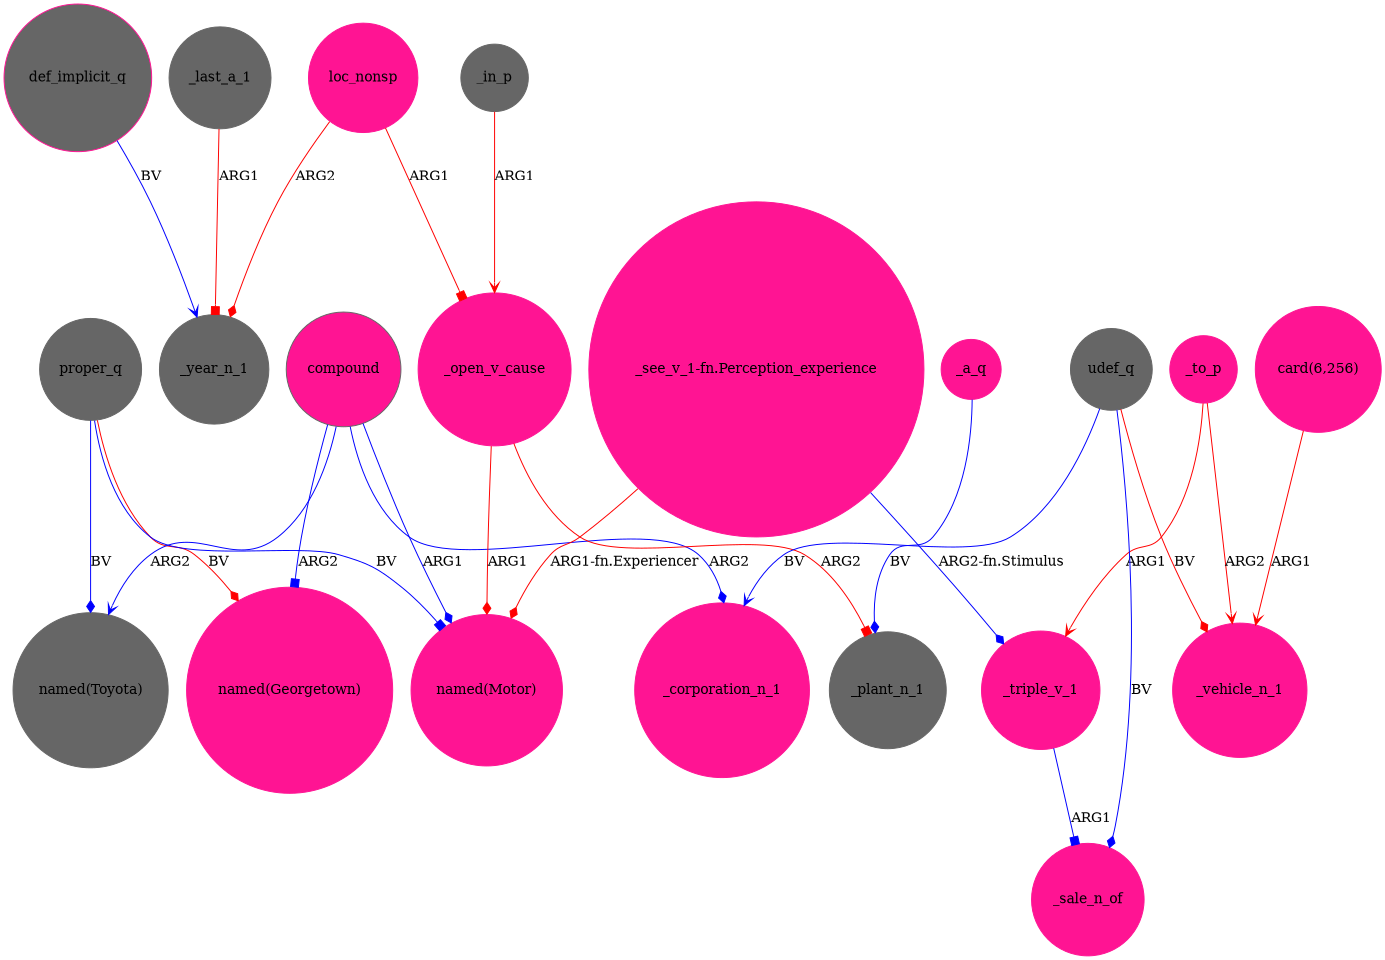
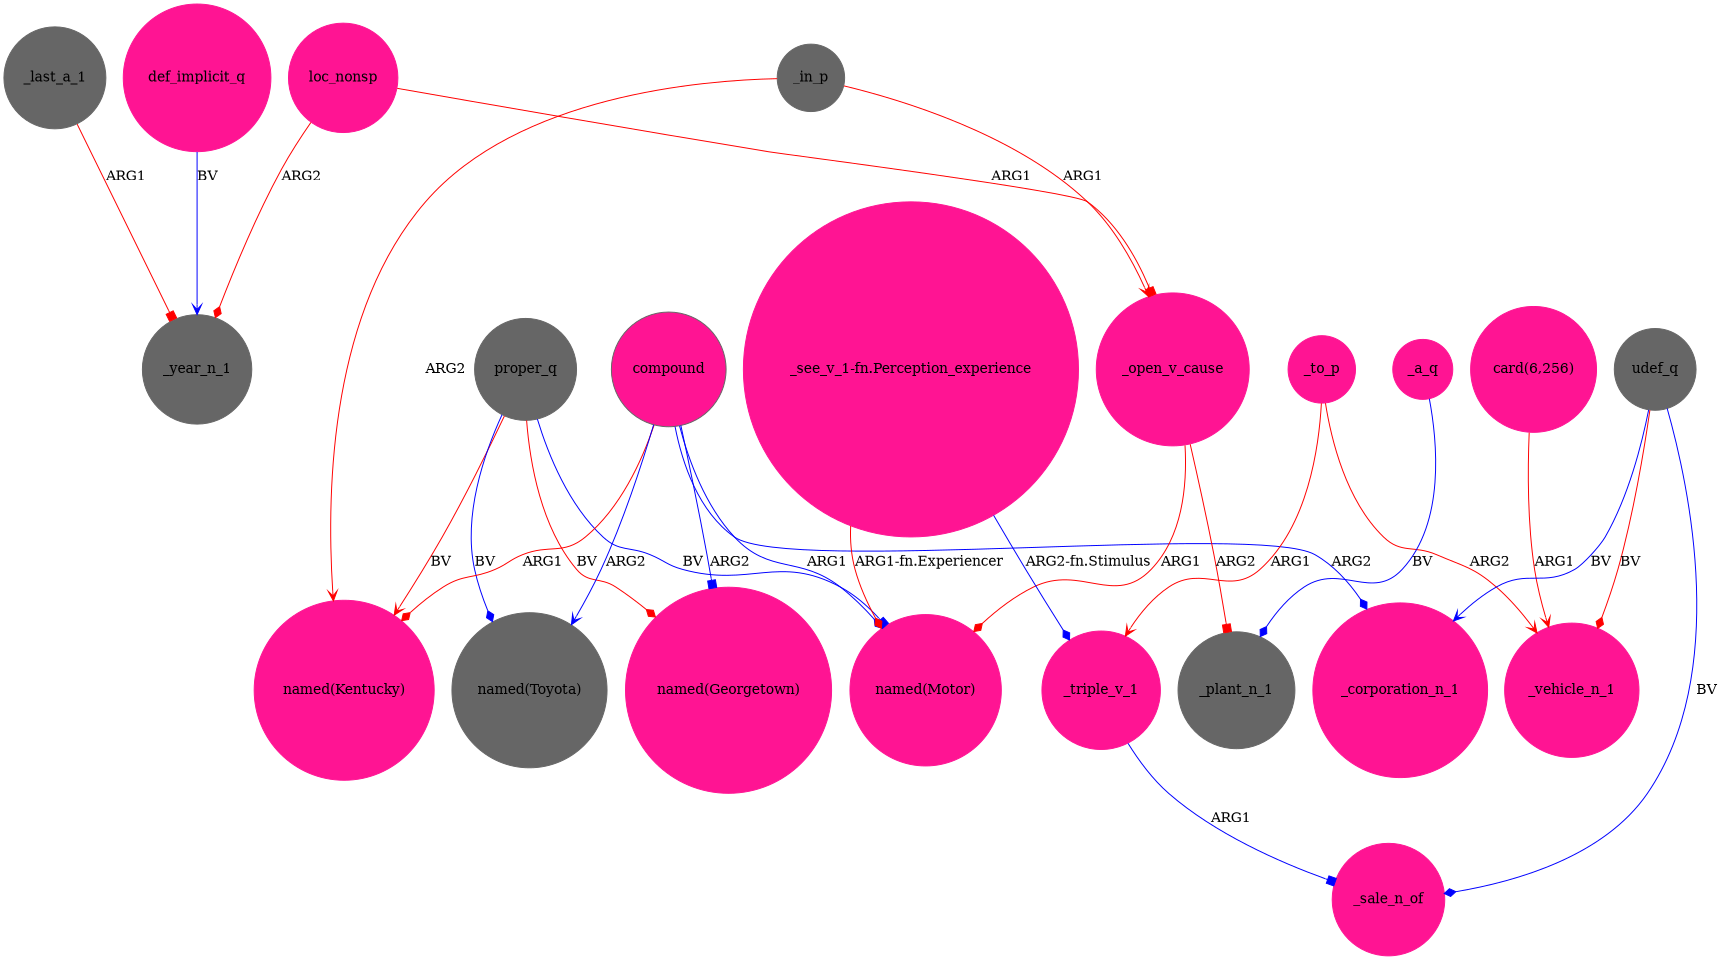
node "def_implicit_q": fillcolor gray40 -> deeppink
node "named(Kentucky)": added
